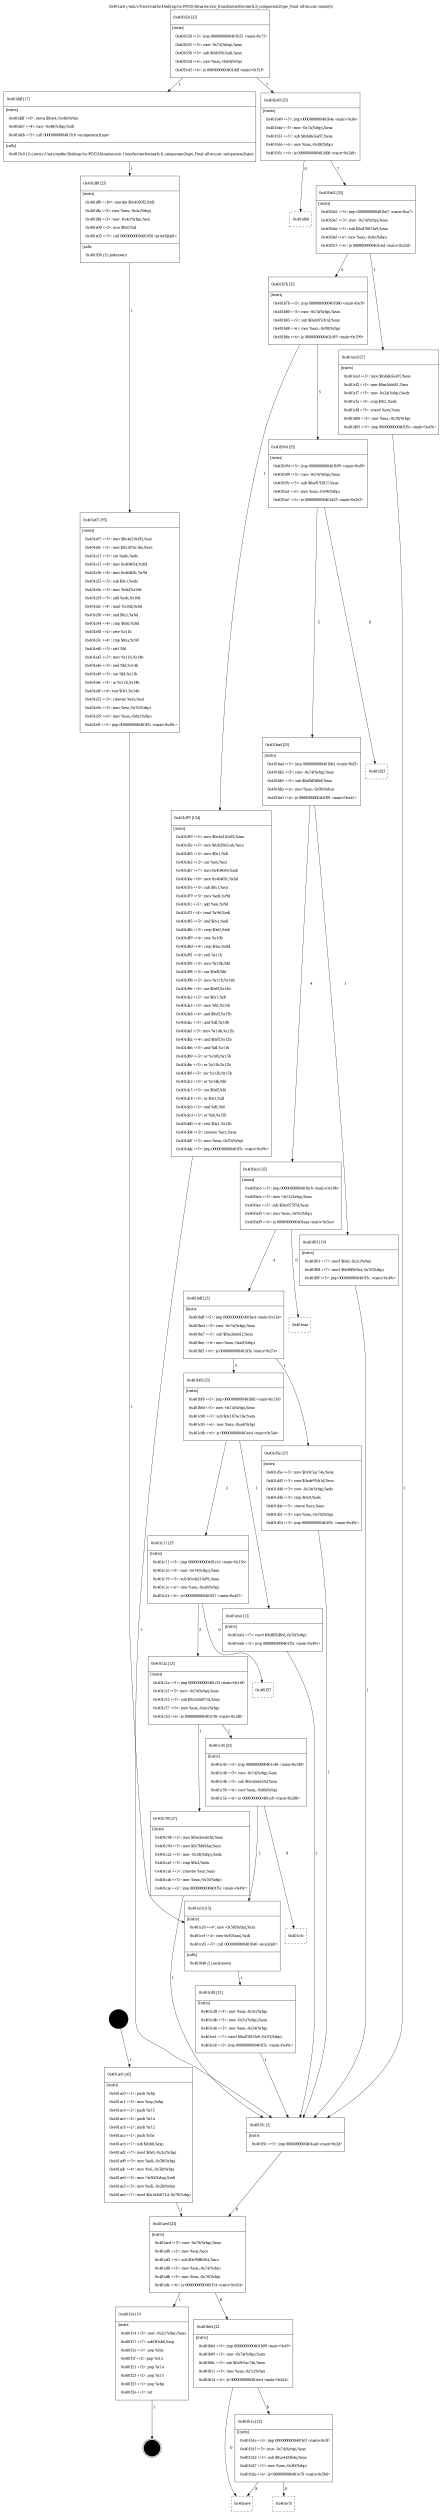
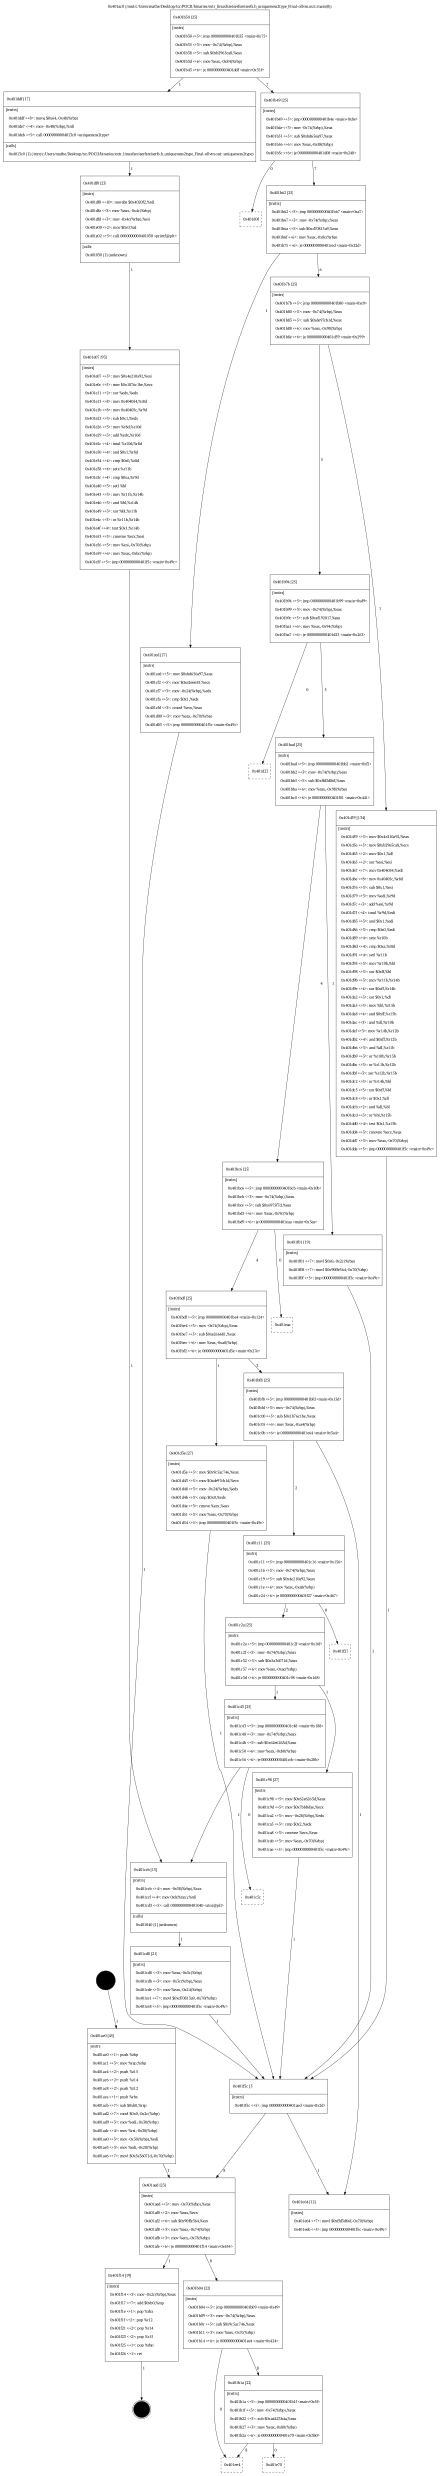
edge "0x401e64 [12]" -> "0x401f5c [5]": reversed
